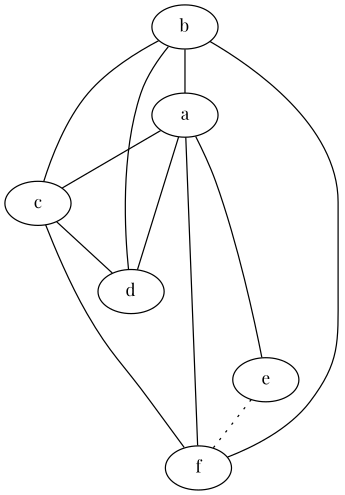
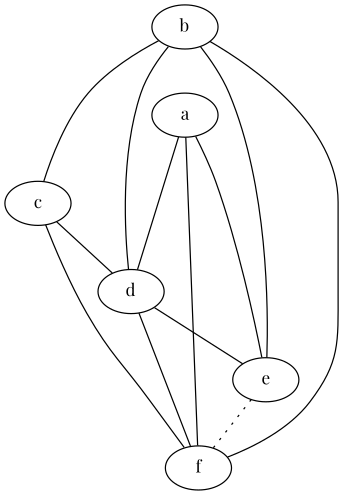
edge "b" -- "a": now "b" -- "e"
edge "a" -- "c": removed
edge "d" -- "e": added
edge "d" -- "f": added
